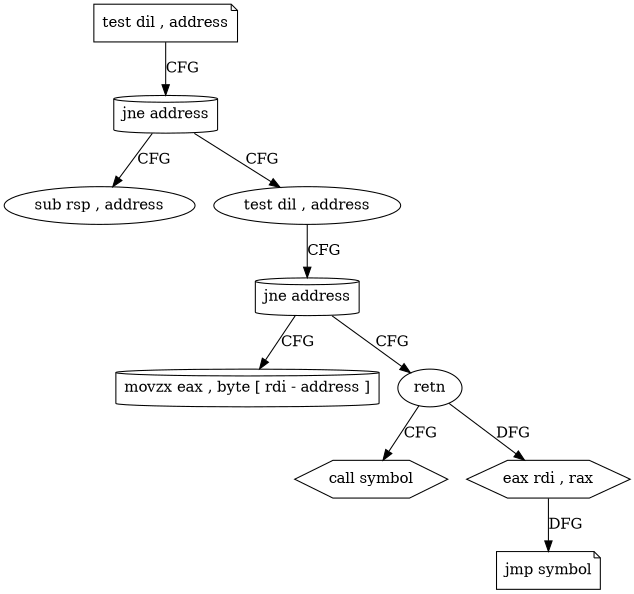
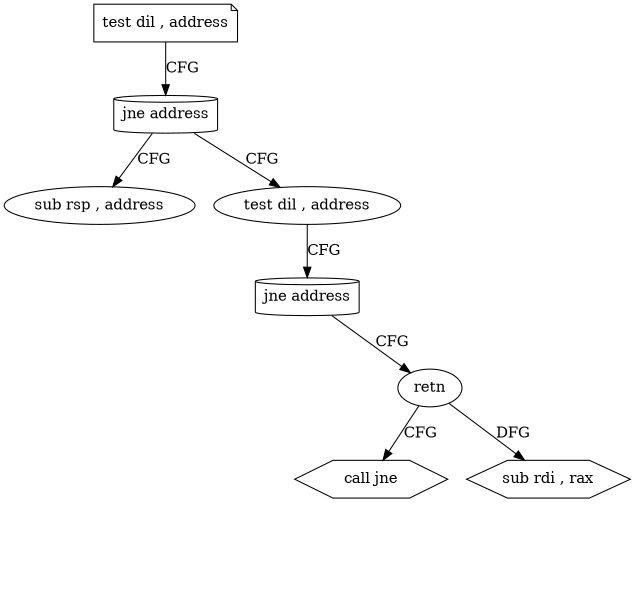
node "movzx eax , byte [ rdi - address ]": removed
node "call symbol": label "call symbol" -> "call jne"
node "eax rdi , rax": label "eax rdi , rax" -> "sub rdi , rax"
node "jmp symbol": removed
